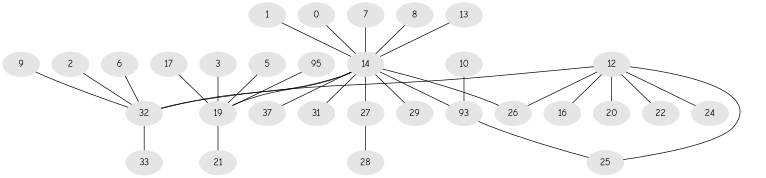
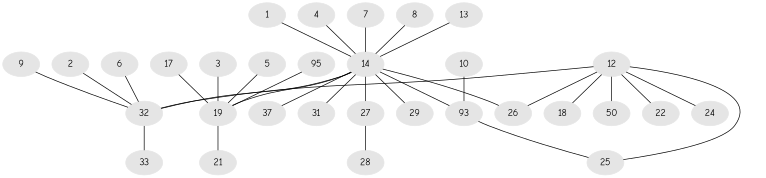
node "0": label "0" -> "4"
node "16": label "16" -> "18"
node "20": label "20" -> "50"
